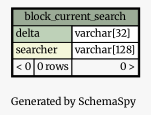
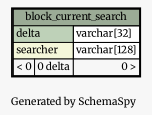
node "block_current_search": text "0 rows" -> "0 delta"
